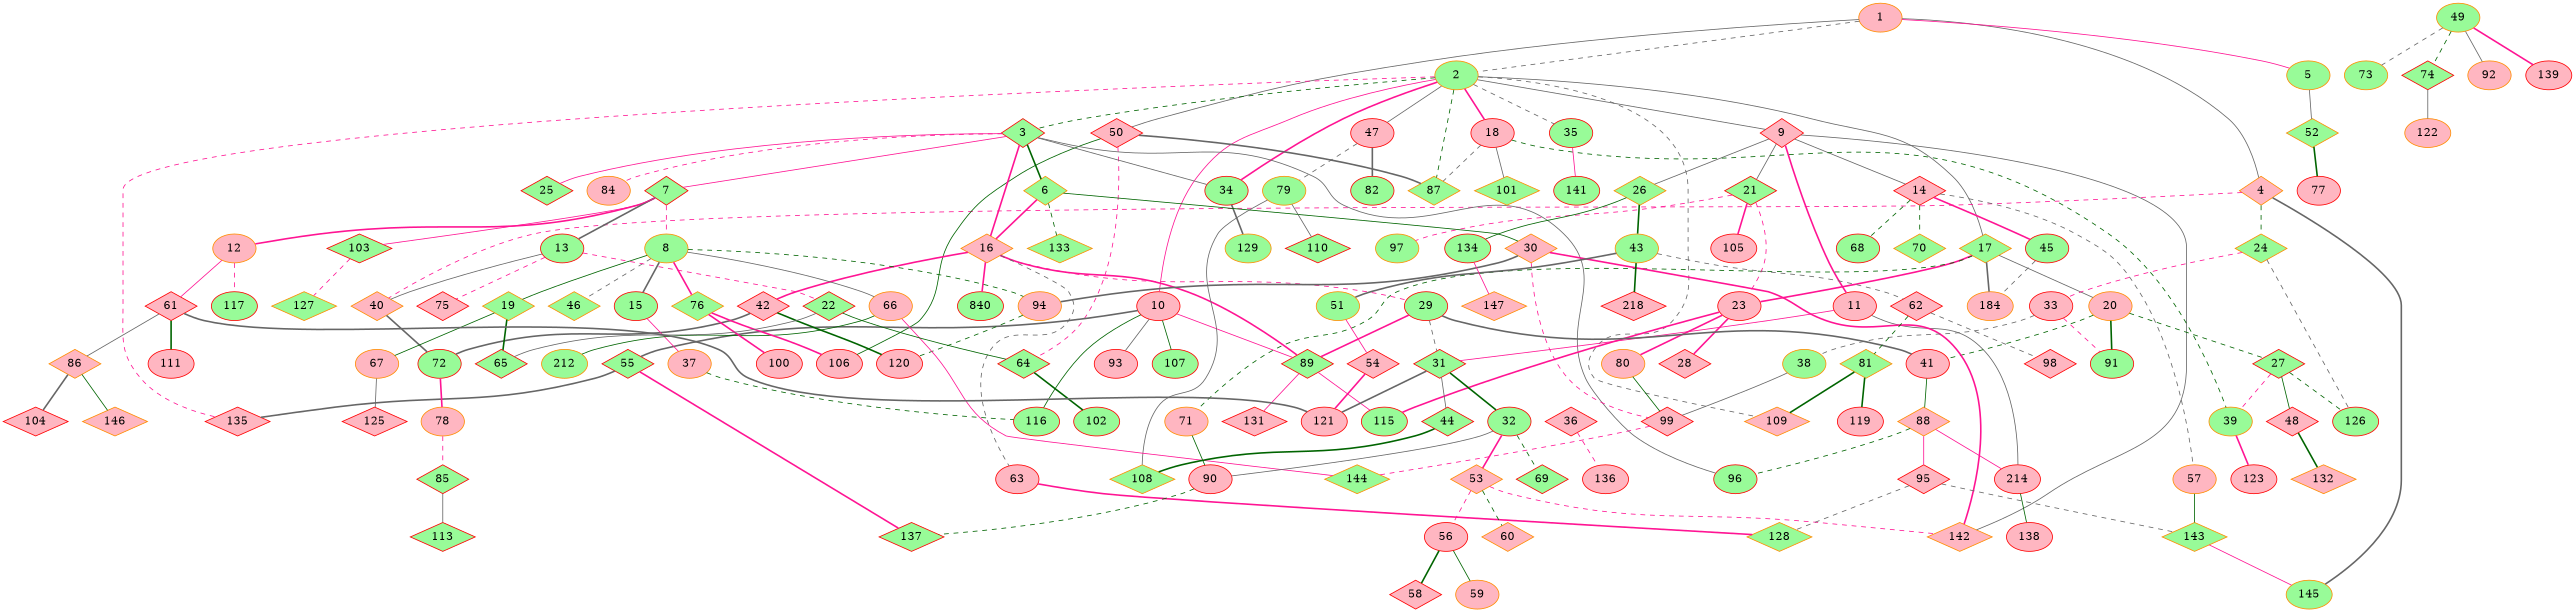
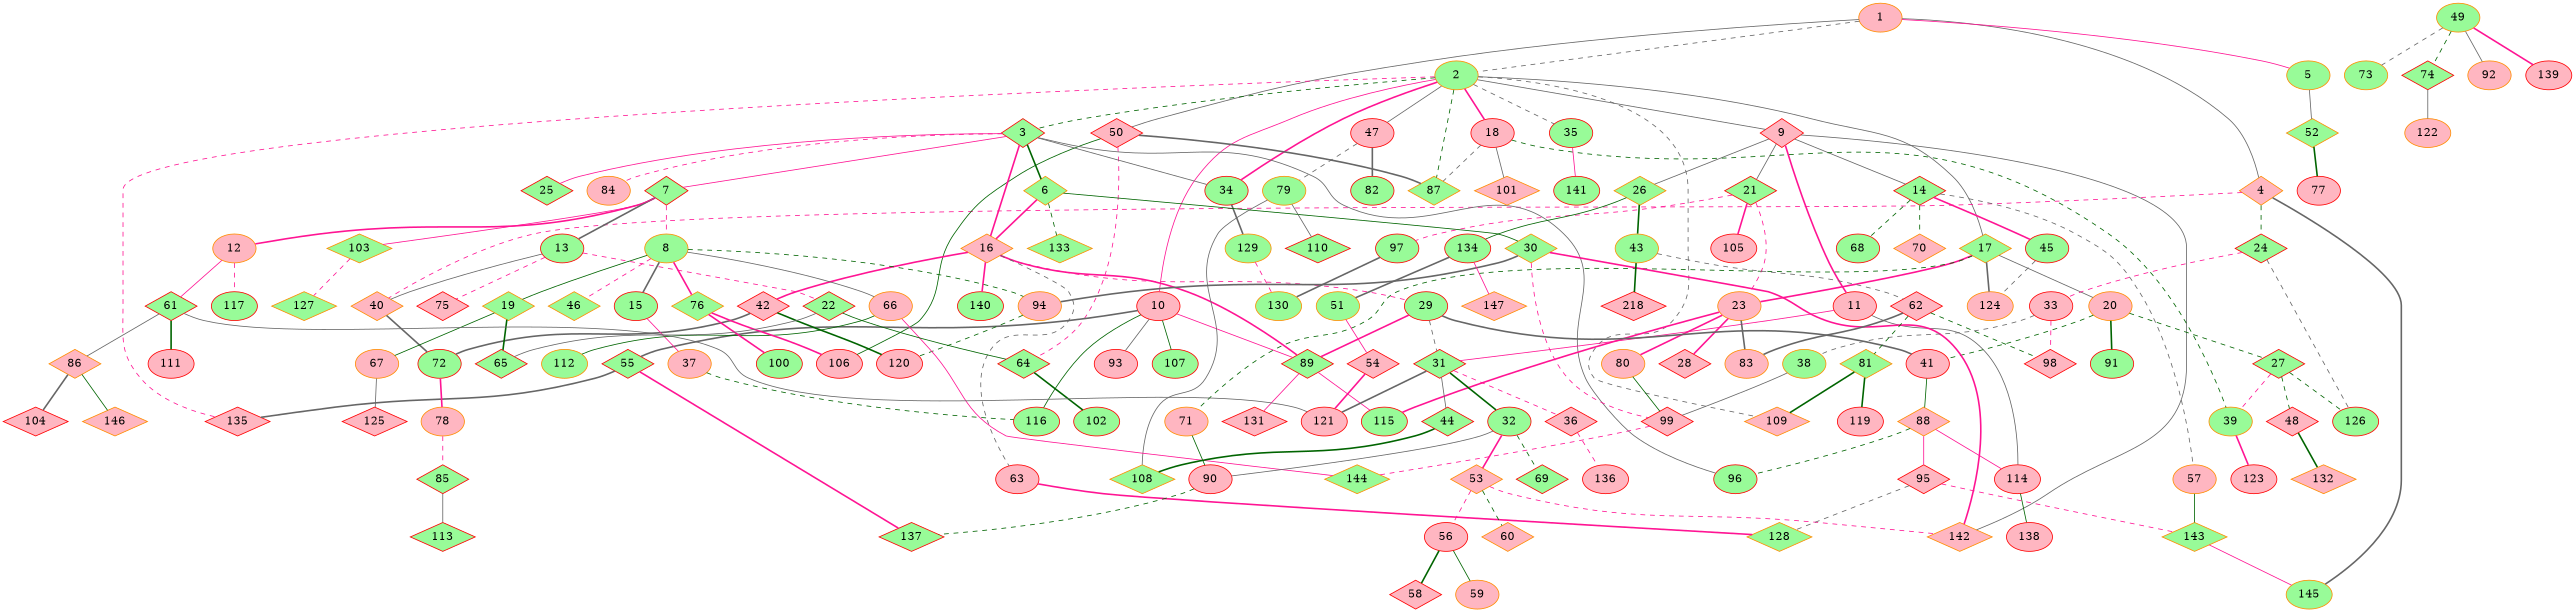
node "101": fillcolor palegreen -> lightpink
node "14": fillcolor lightpink -> palegreen
node "103": color red -> darkorange
node "97": color darkorange -> red
node "30": fillcolor lightpink -> palegreen
node "70": fillcolor palegreen -> lightpink
node "24": color darkorange -> red
edge "43" -- "51": now "134" -- "51"
edge "8" -- "46": color gray40 -> deeppink
node "61": fillcolor lightpink -> palegreen
node "840": label "840" -> "140"
node "130": added
node "23": color red -> darkorange
node "184": label "184" -> "124"
edge "62" -- "98": color gray40 -> darkgreen
edge "33" -- "91": now "33" -- "98"
node "212": label "212" -> "112"
node "100": fillcolor lightpink -> palegreen
node "83": added
edge "61" -- "121": style bold -> solid
edge "31" -- "36": added
edge "27" -- "48": style solid -> dashed
node "214": label "214" -> "114"
edge "95" -- "143": color gray40 -> deeppink
